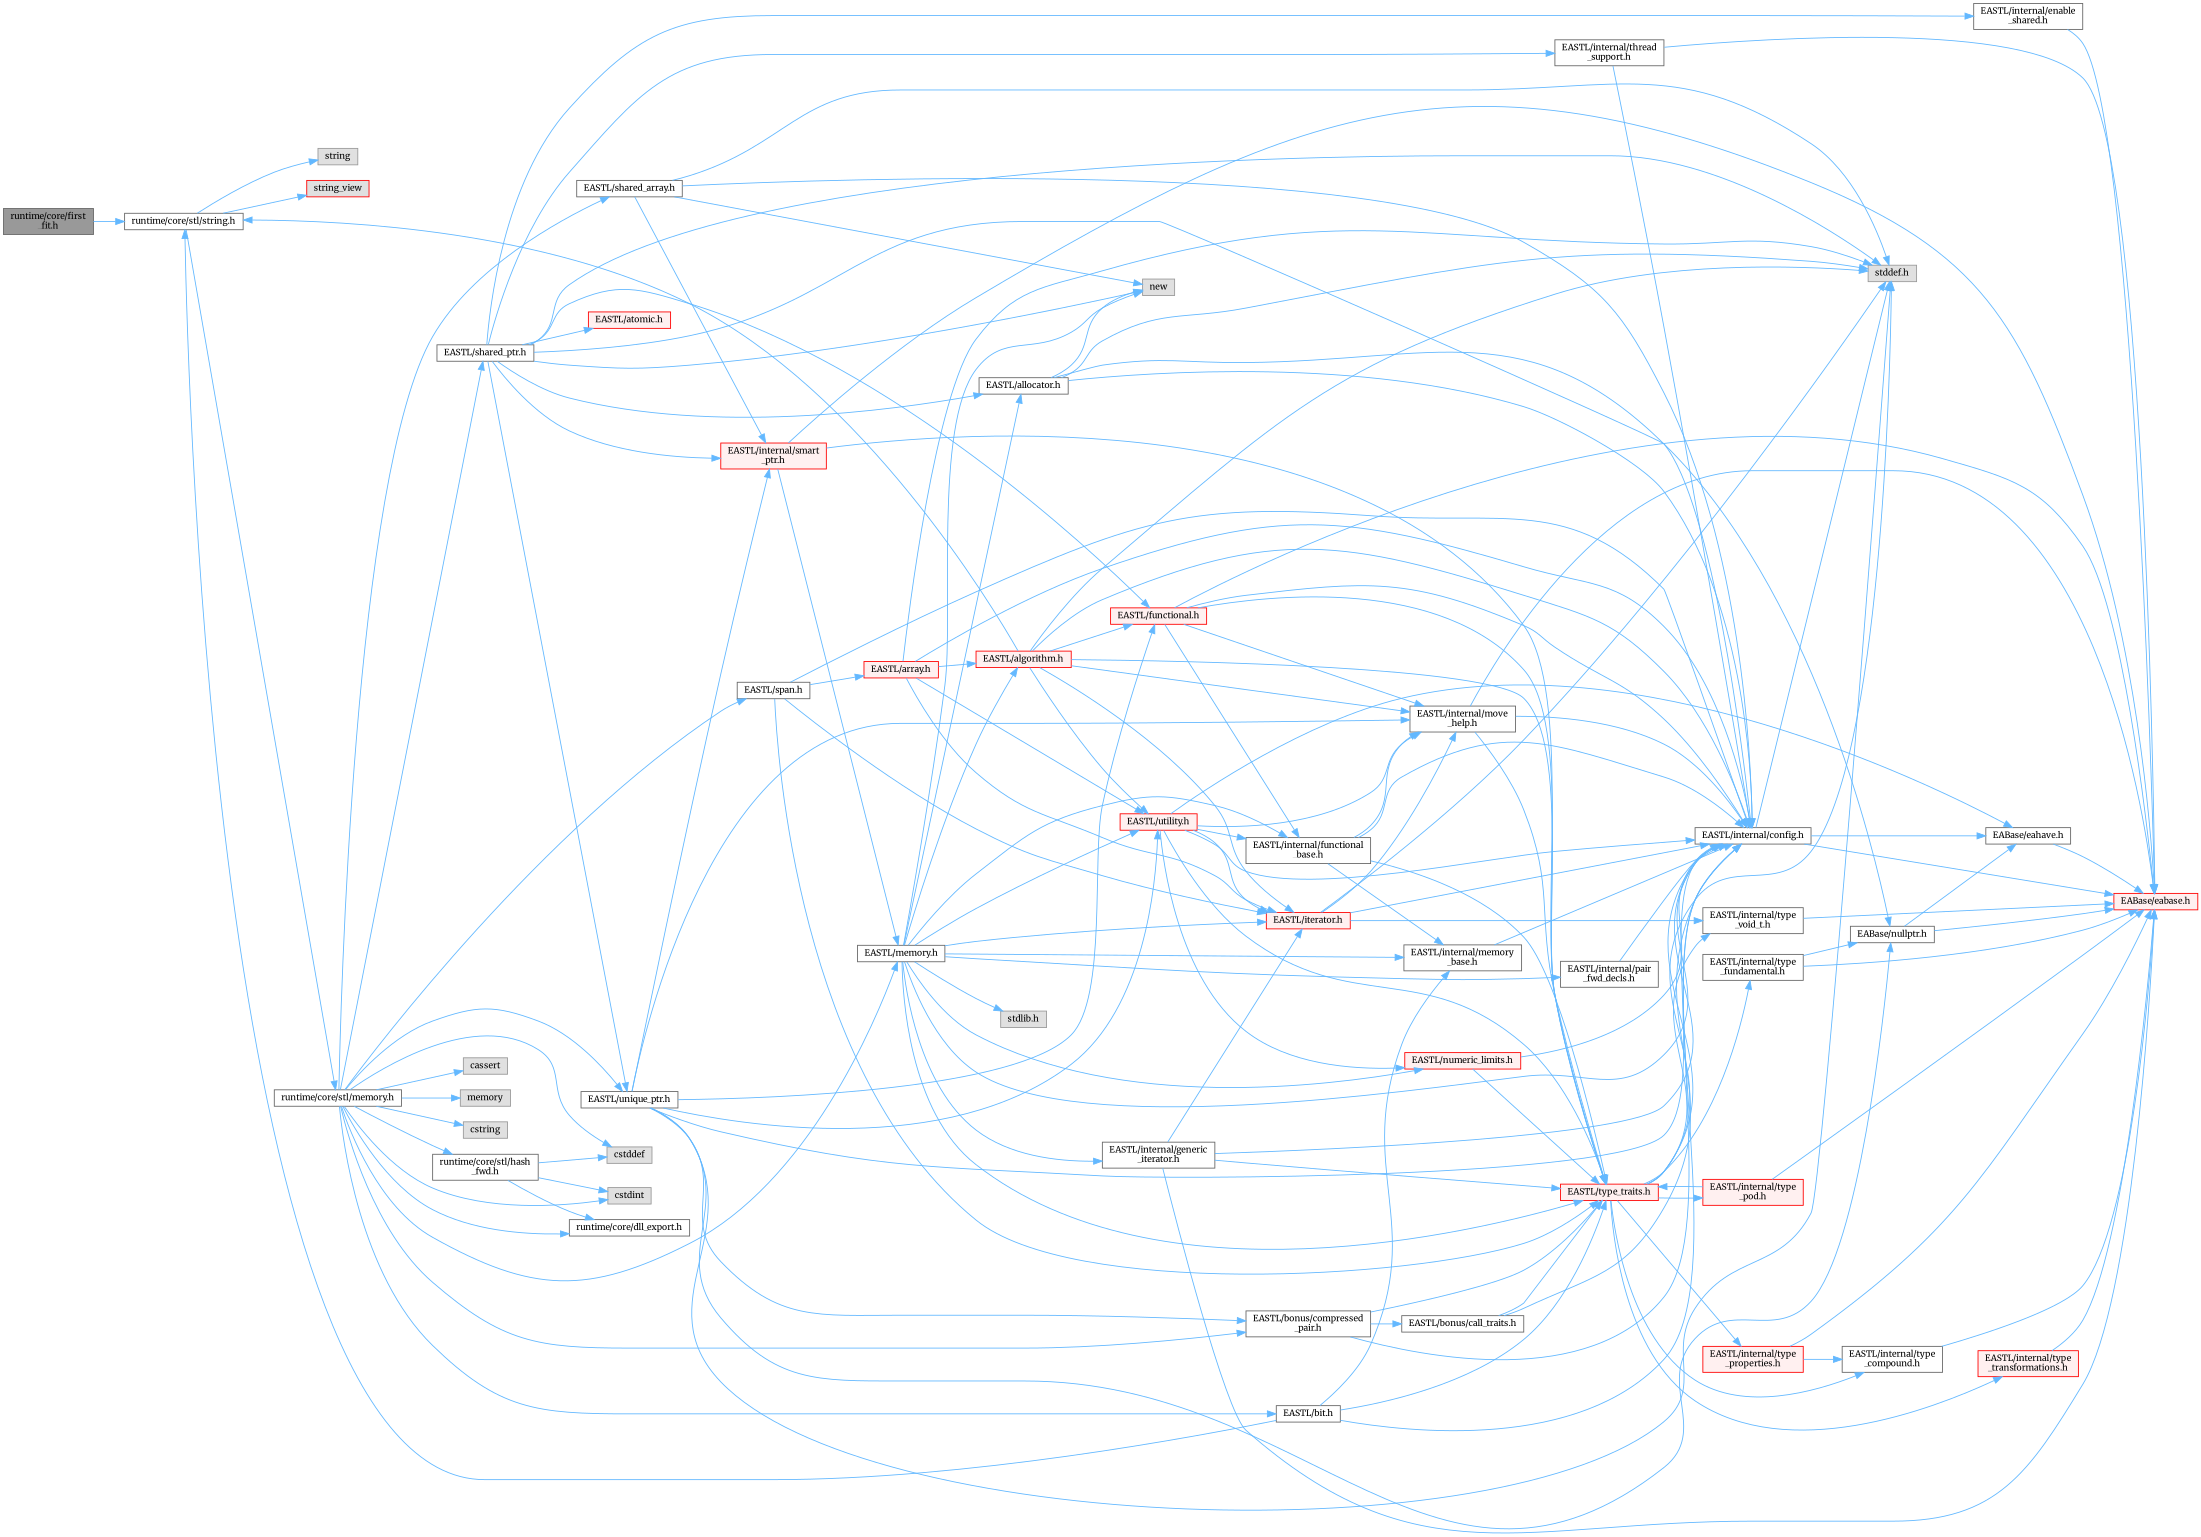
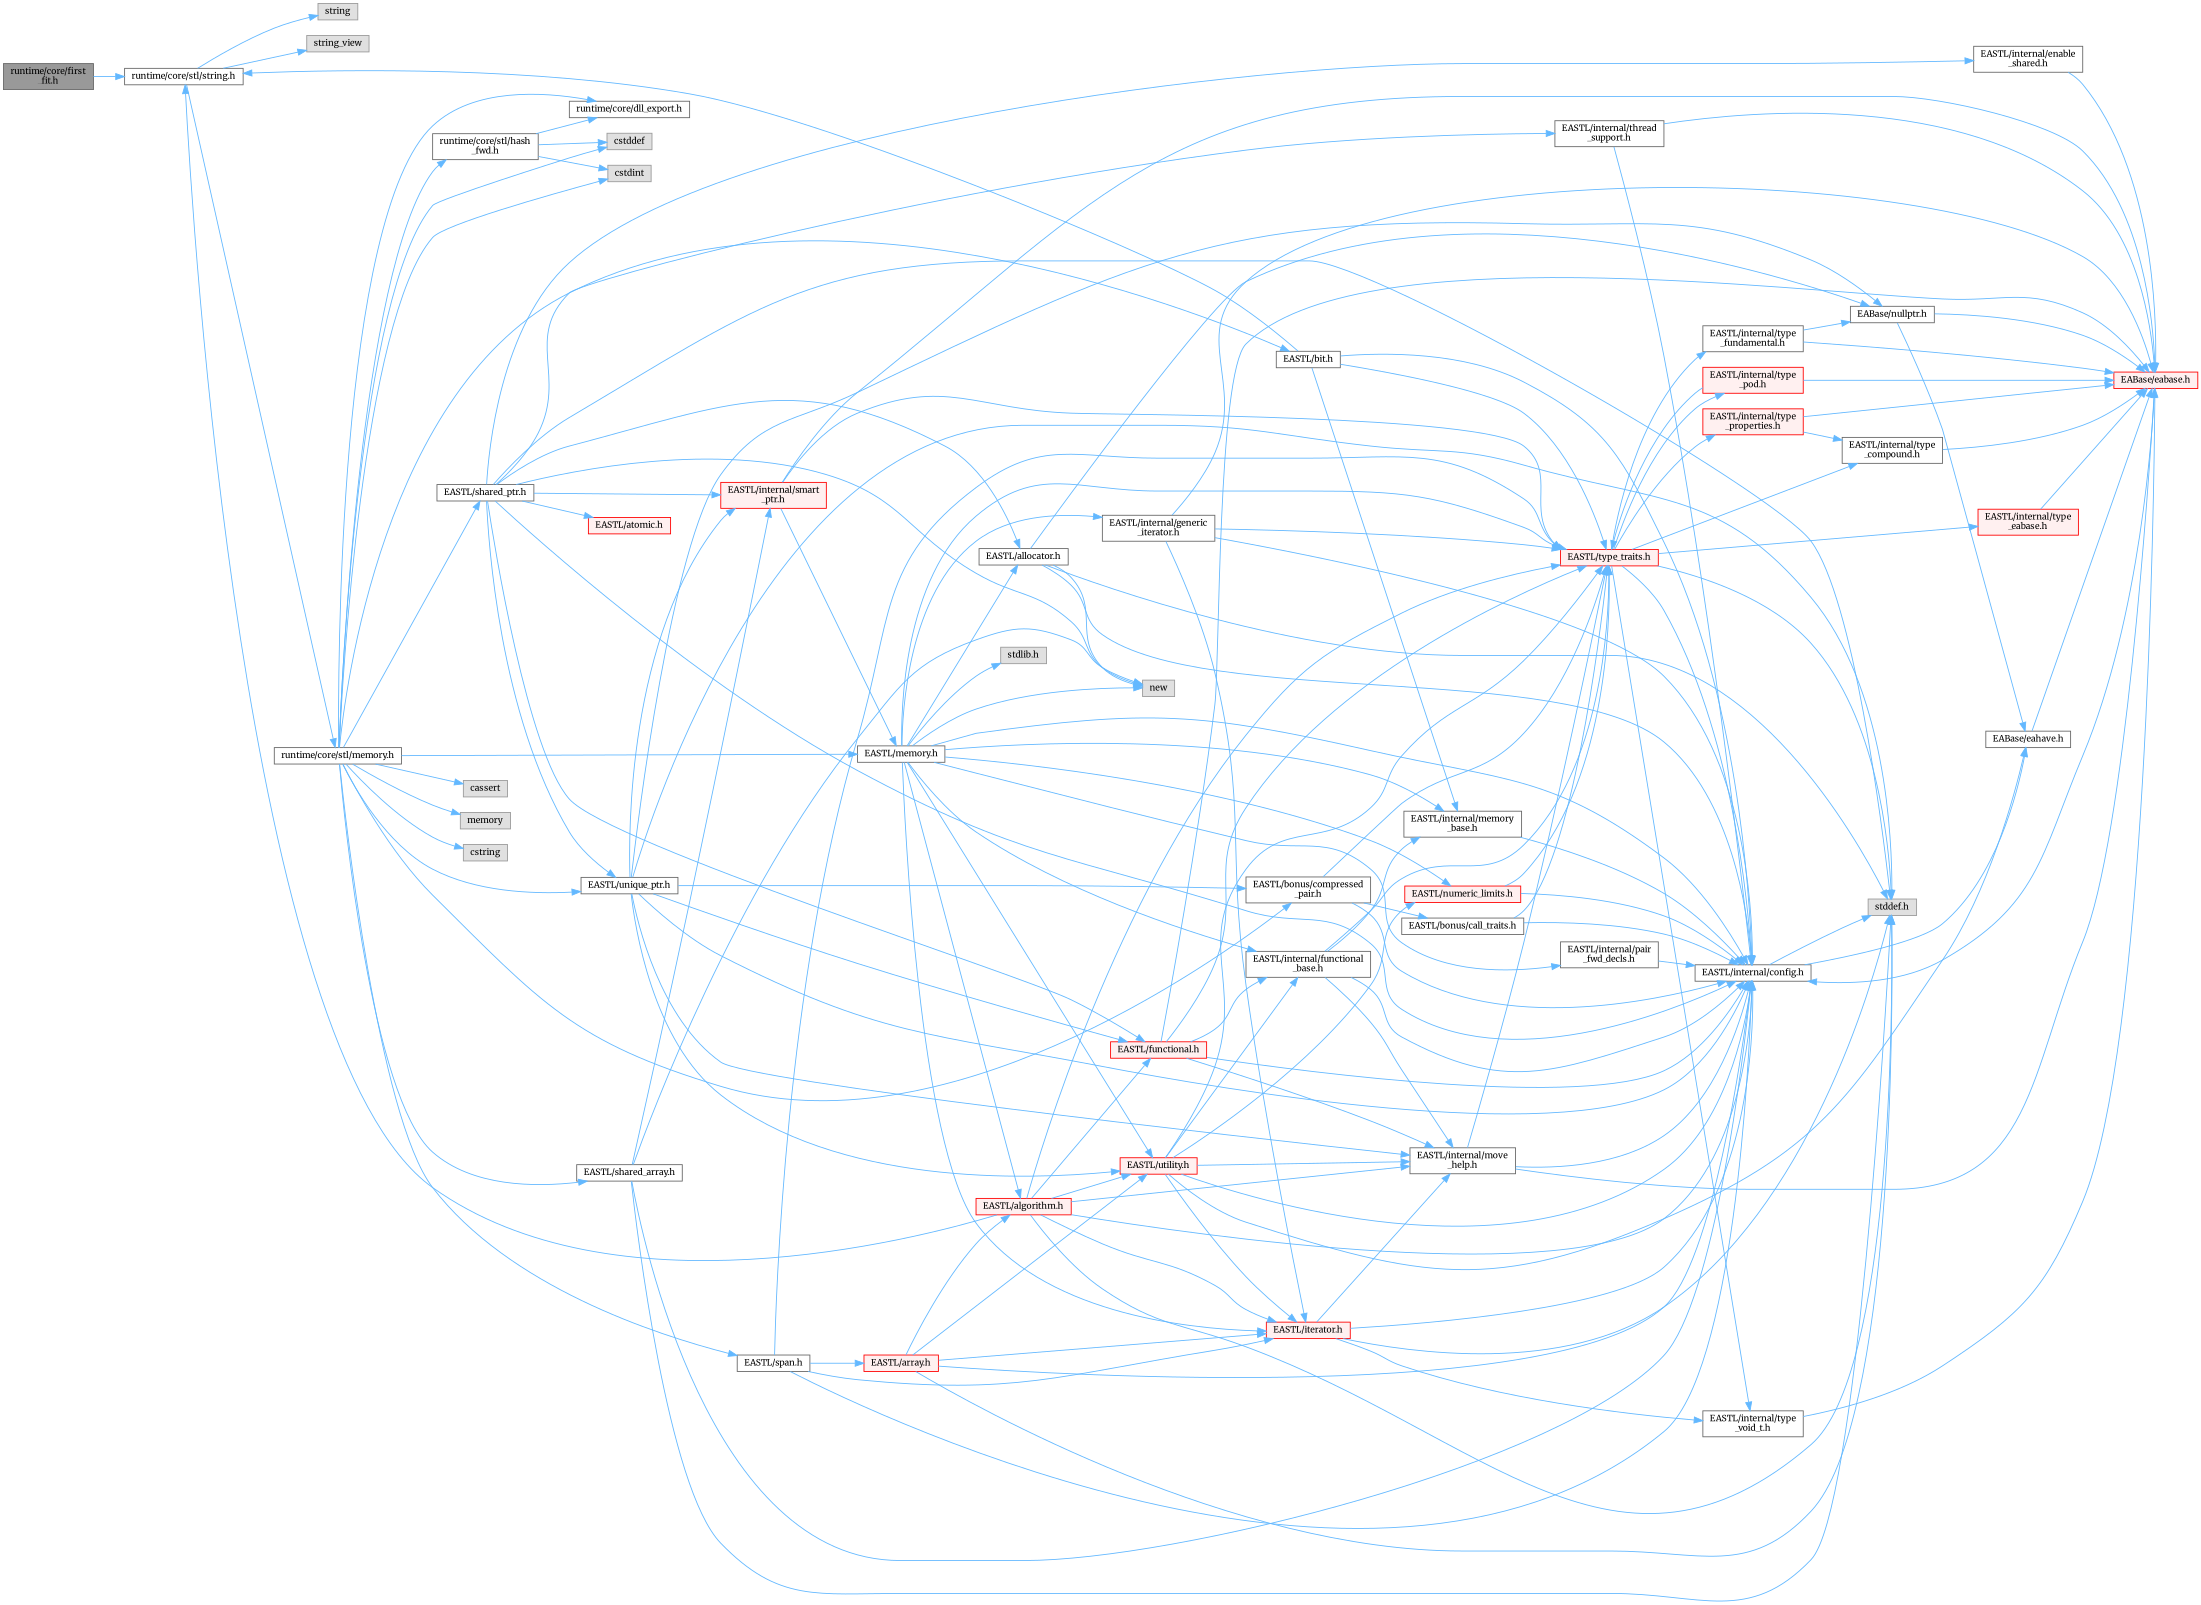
node "string_view": color red -> grey60
edge "EASTL/internal/config.h" -> "EABase/eabase.h": reversed
node "EASTL/internal/type _transformations.h": label "EASTL/internal/type _transformations.h" -> "EASTL/internal/type _eabase.h"
